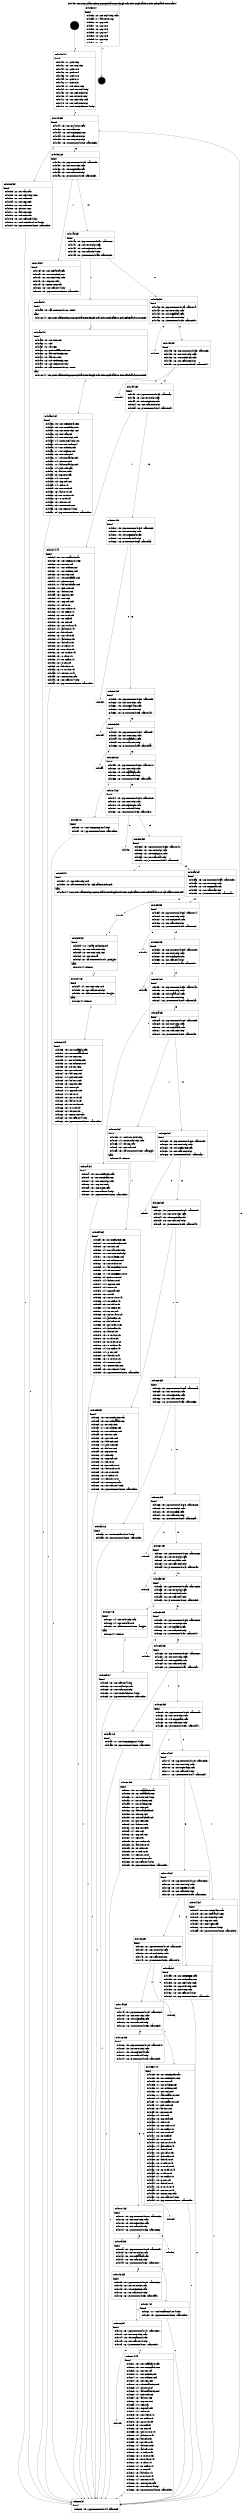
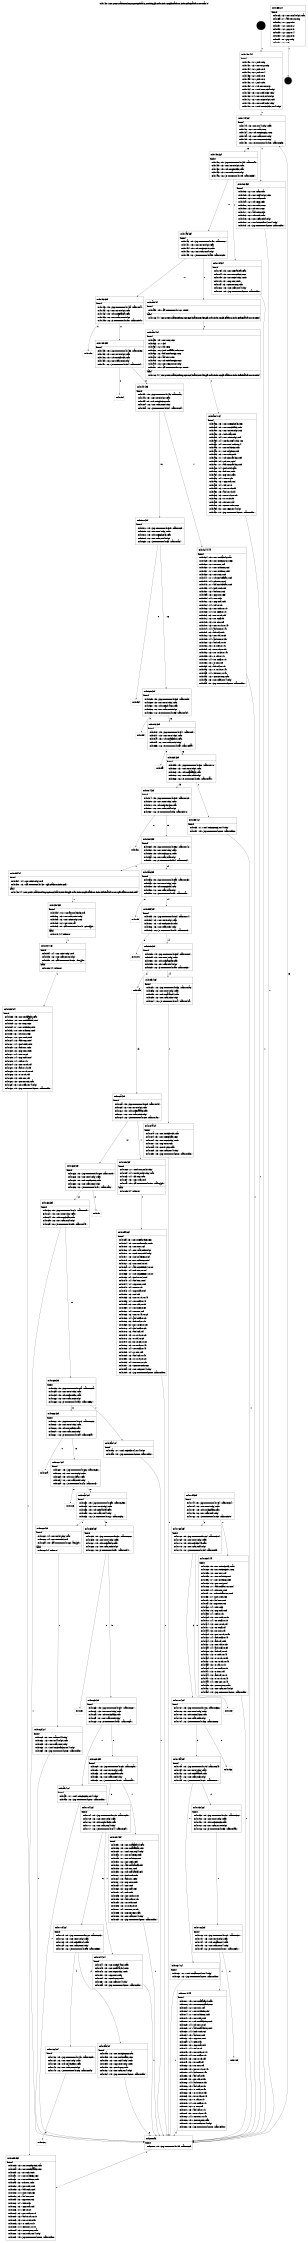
edge "0x401df0" -> "0x401bbd [23]": now "0x401bb4 [9]" -> "0x401bbd [23]"
edge "0x4015f1 [25]" -> "0x40160a [25]": now "0x401da9" -> "0x40160a [25]"
edge "0x401736 [25]" -> "0x40174f [25]": removed, label "4"
edge "0x401895 [83]" -> "0x402008 [5]": reversed
